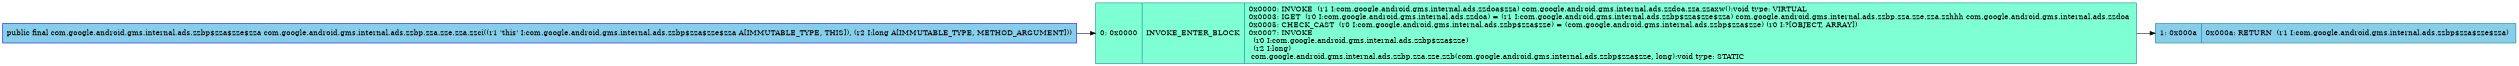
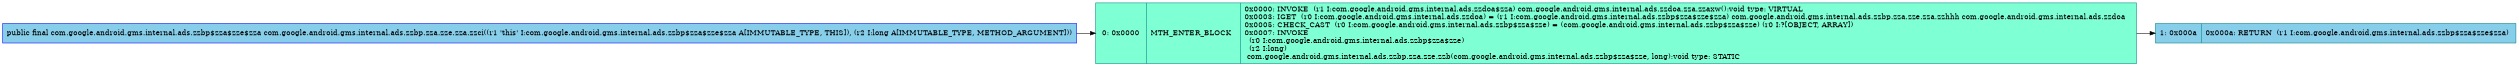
node "0: 0x0000": text "INVOKE_ENTER_BLOCK" -> "MTH_ENTER_BLOCK"
